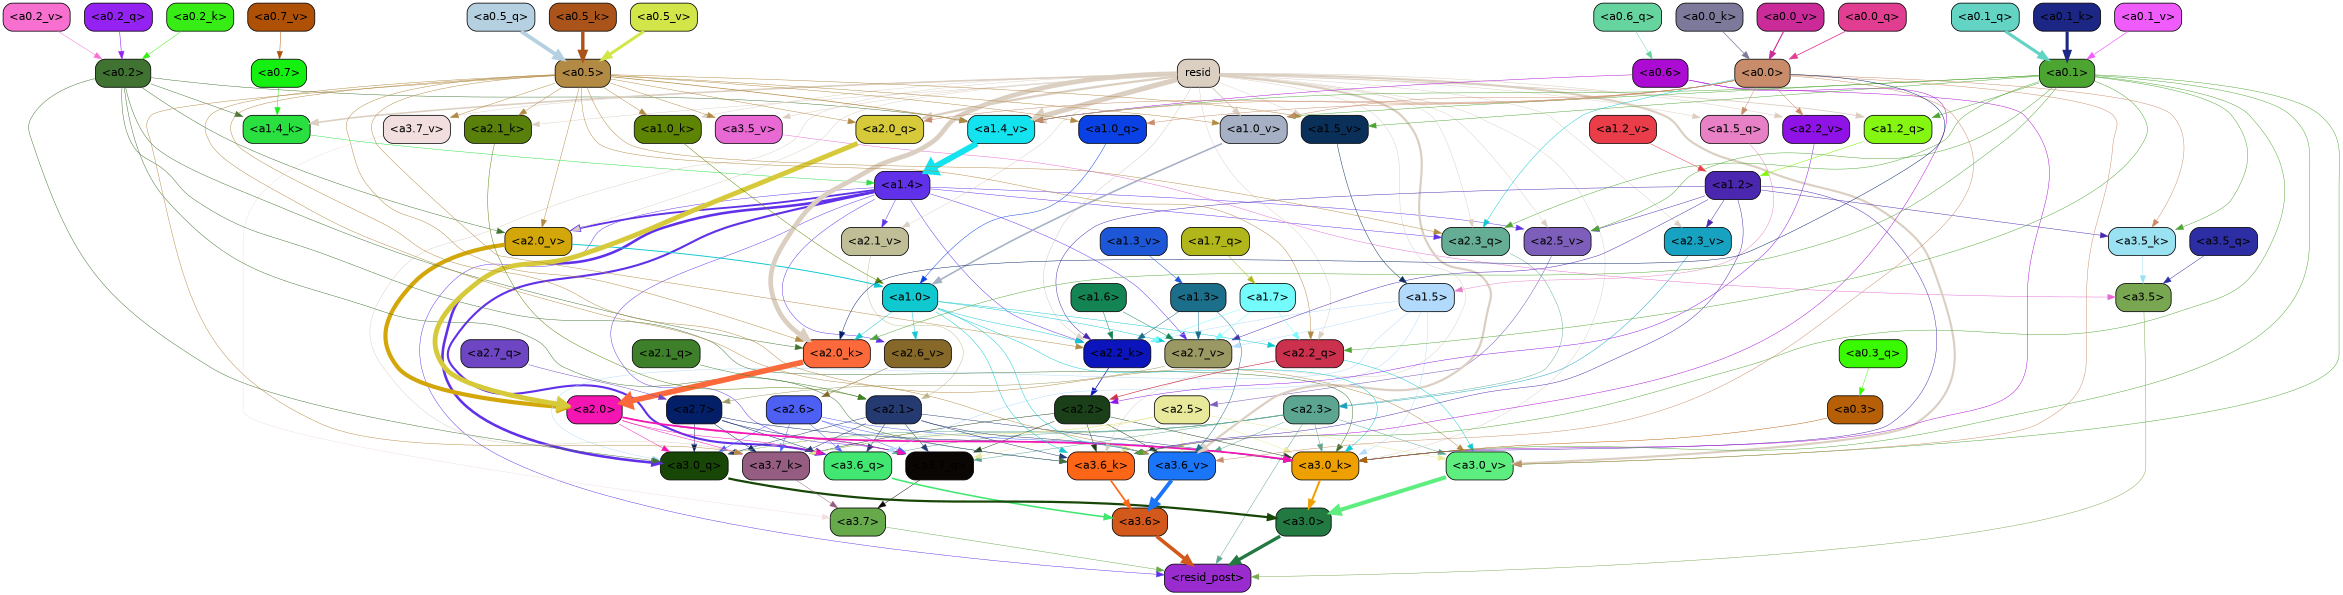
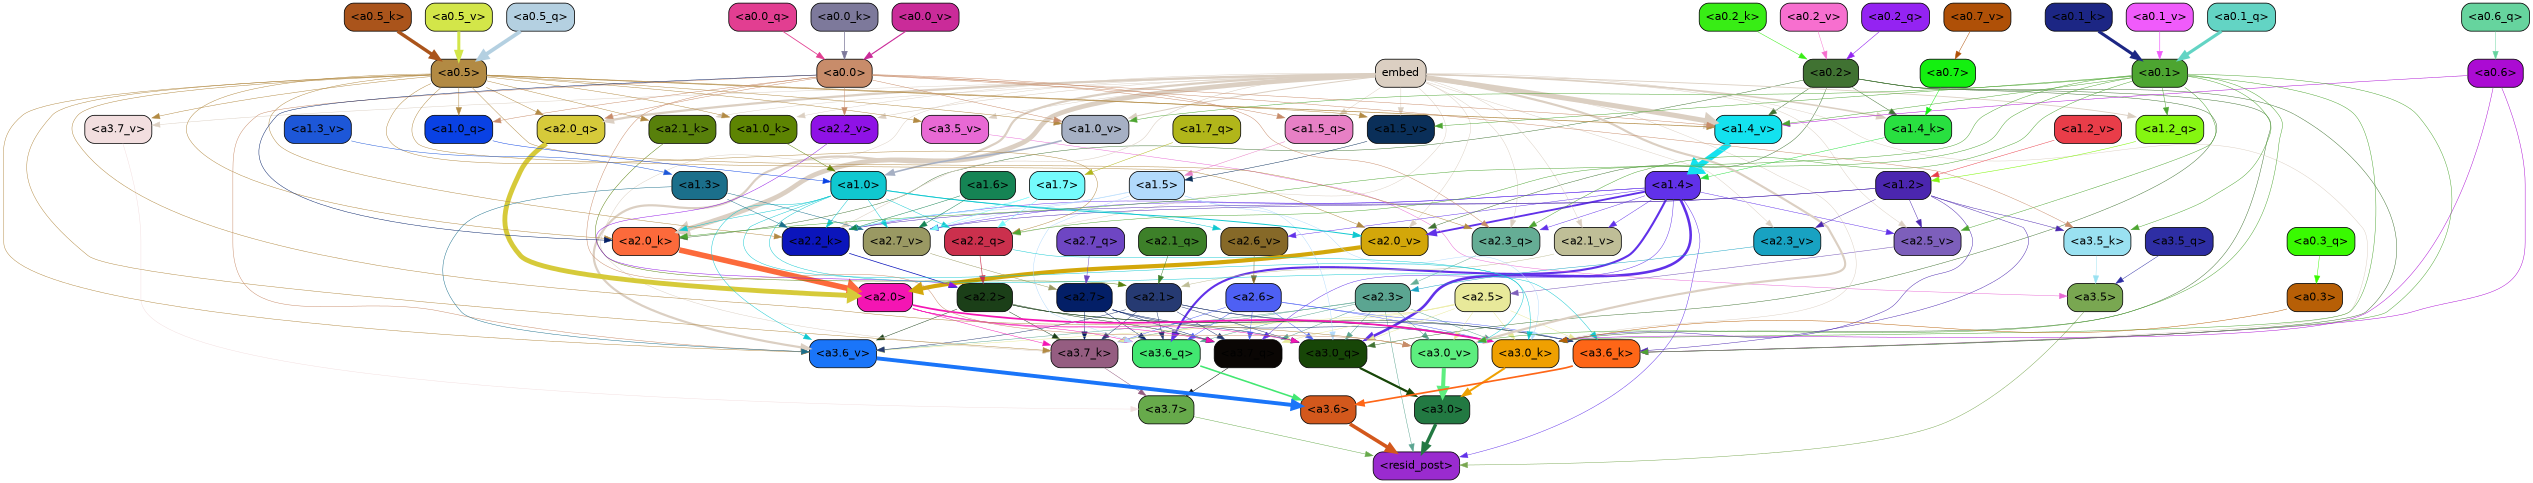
node "resid": label "resid" -> "embed"
edge "<a0.0>" -> "<a2.3_q>": color #10c8d0 -> #c88c6a
edge "<a2.0_v>" -> "<a1.0>": reversed
